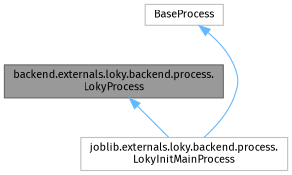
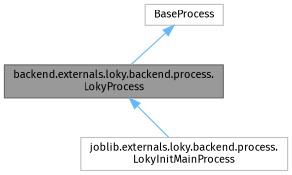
edge "joblib.externals.loky.backend.process. LokyInitMainProcess" -> "BaseProcess": now "backend.externals.loky.backend.process. LokyProcess" -> "BaseProcess"
